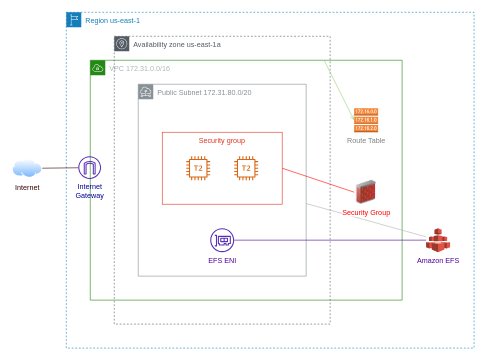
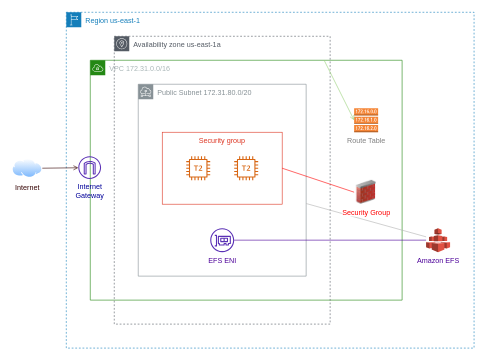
edge "Internet Gateway" -- "Internet": arrowhead none -> open
